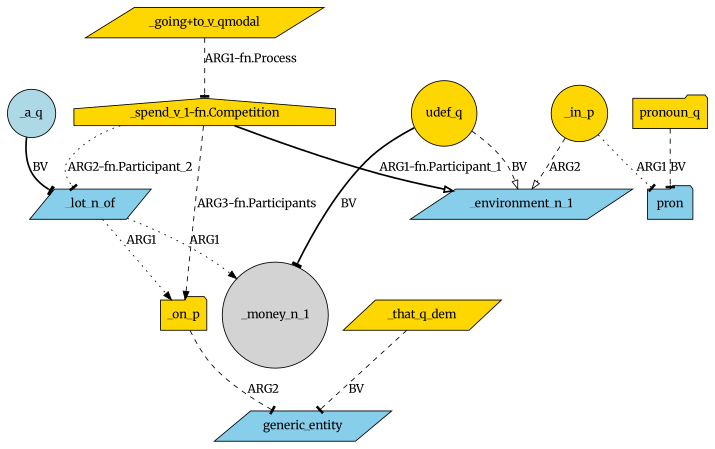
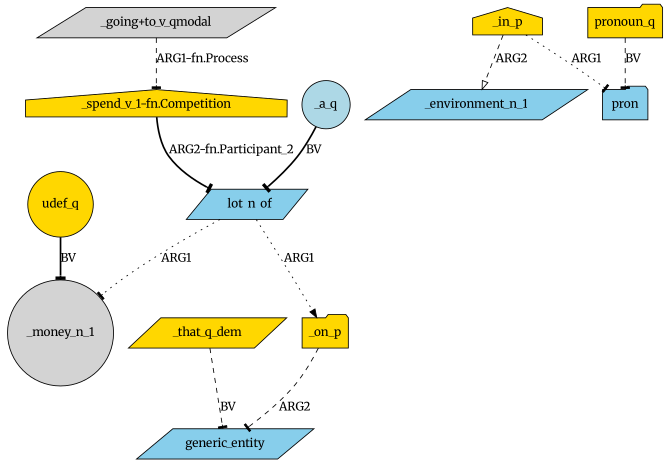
node "_going+to_v_qmodal": fillcolor gold -> lightgrey
node "_in_p": shape circle -> house
edge "_spend_v_1-fn.Competition" -> "_lot_n_of": style dotted -> bold
edge "udef_q" -> "_environment_n_1": removed, label "BV"
edge "_spend_v_1-fn.Competition" -> "_environment_n_1": removed, label "ARG1-fn.Participant_1"
edge "_spend_v_1-fn.Competition" -> "_on_p": removed, label "ARG3-fn.Participants"
edge "_lot_n_of" -> "_money_n_1": arrowhead normal -> tee
